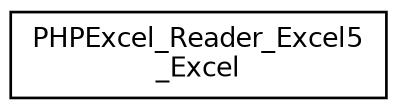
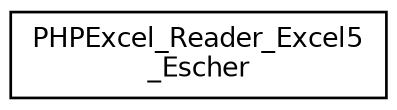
node "PHPExcel_Reader_Excel5 _Excel": label "PHPExcel_Reader_Excel5 _Excel" -> "PHPExcel_Reader_Excel5 _Escher"
